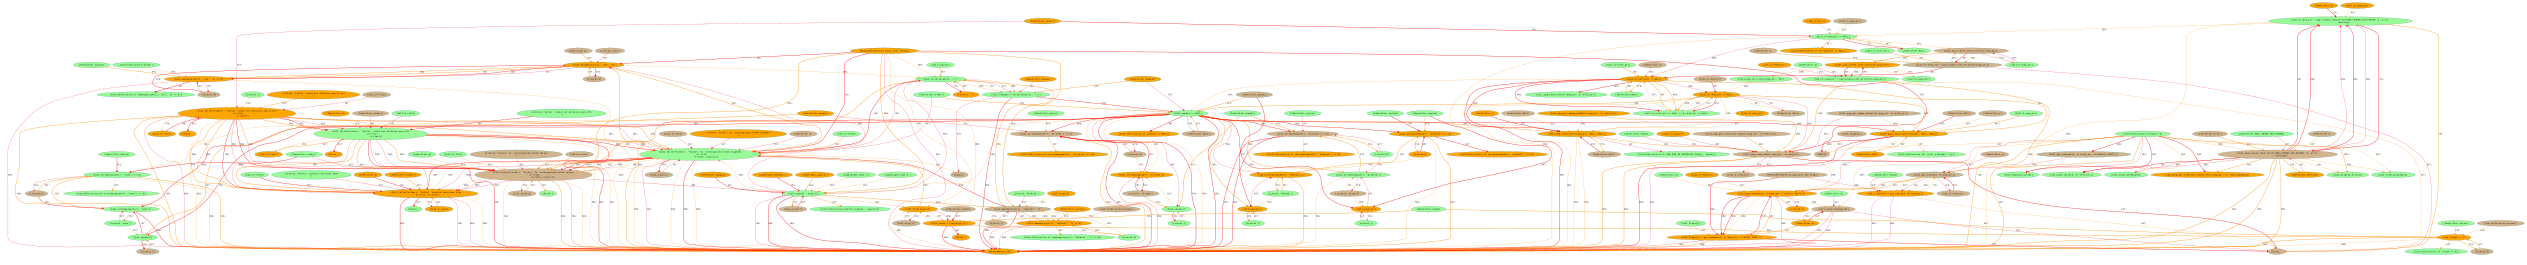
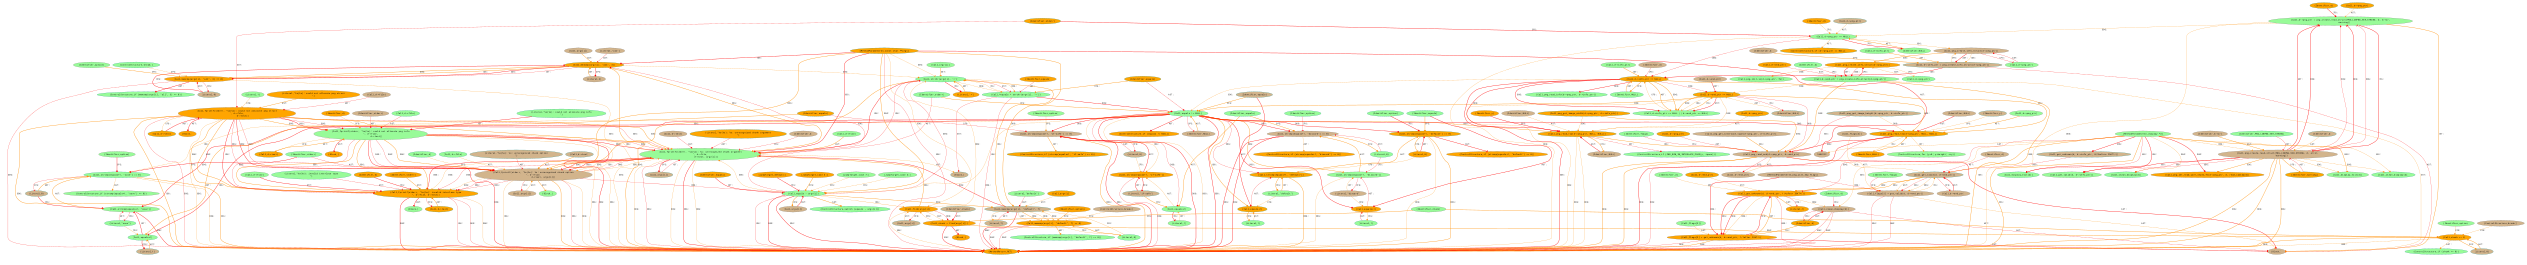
edge "(Call,d->png_ptr == NULL)" -> "(ControlStructure,if (d->png_ptr == NULL))": style bold -> solid
edge "(Call,png_init_io(d->png_ptr, fp))" -> "(Call,d->end_ptr == NULL)": now "(Call,d->end_ptr = png_create_info_struct(d->png_ptr))" -> "(Call,d->end_ptr == NULL)"
node "(ControlStructure,display *d)": label "(ControlStructure,display *d)" -> "(MethodParameterIn,display *d)"
edge "(Call,flags[2])" -> "1000122": now "(Call,flags[2])" -> "(Call,flags[2] = get_valid(d, d->end_ptr))"
edge "(Call,*equals = strchr(argv[i], '='))" -> "(MethodReturn,RET)": style bold -> solid
edge "(Call,png_read_end(d->png_ptr, d->end_ptr))" -> "(Call,get_unknown(d, d->end_ptr, 1/*after IDAT*/))": now "(Call,png_read_end(d->png_ptr, d->end_ptr))" -> "(Call,get_valid(d, d->end_ptr))"
node "(Call,flags[2] = get_valid(d, d->end_ptr))": fillcolor orange -> tan
